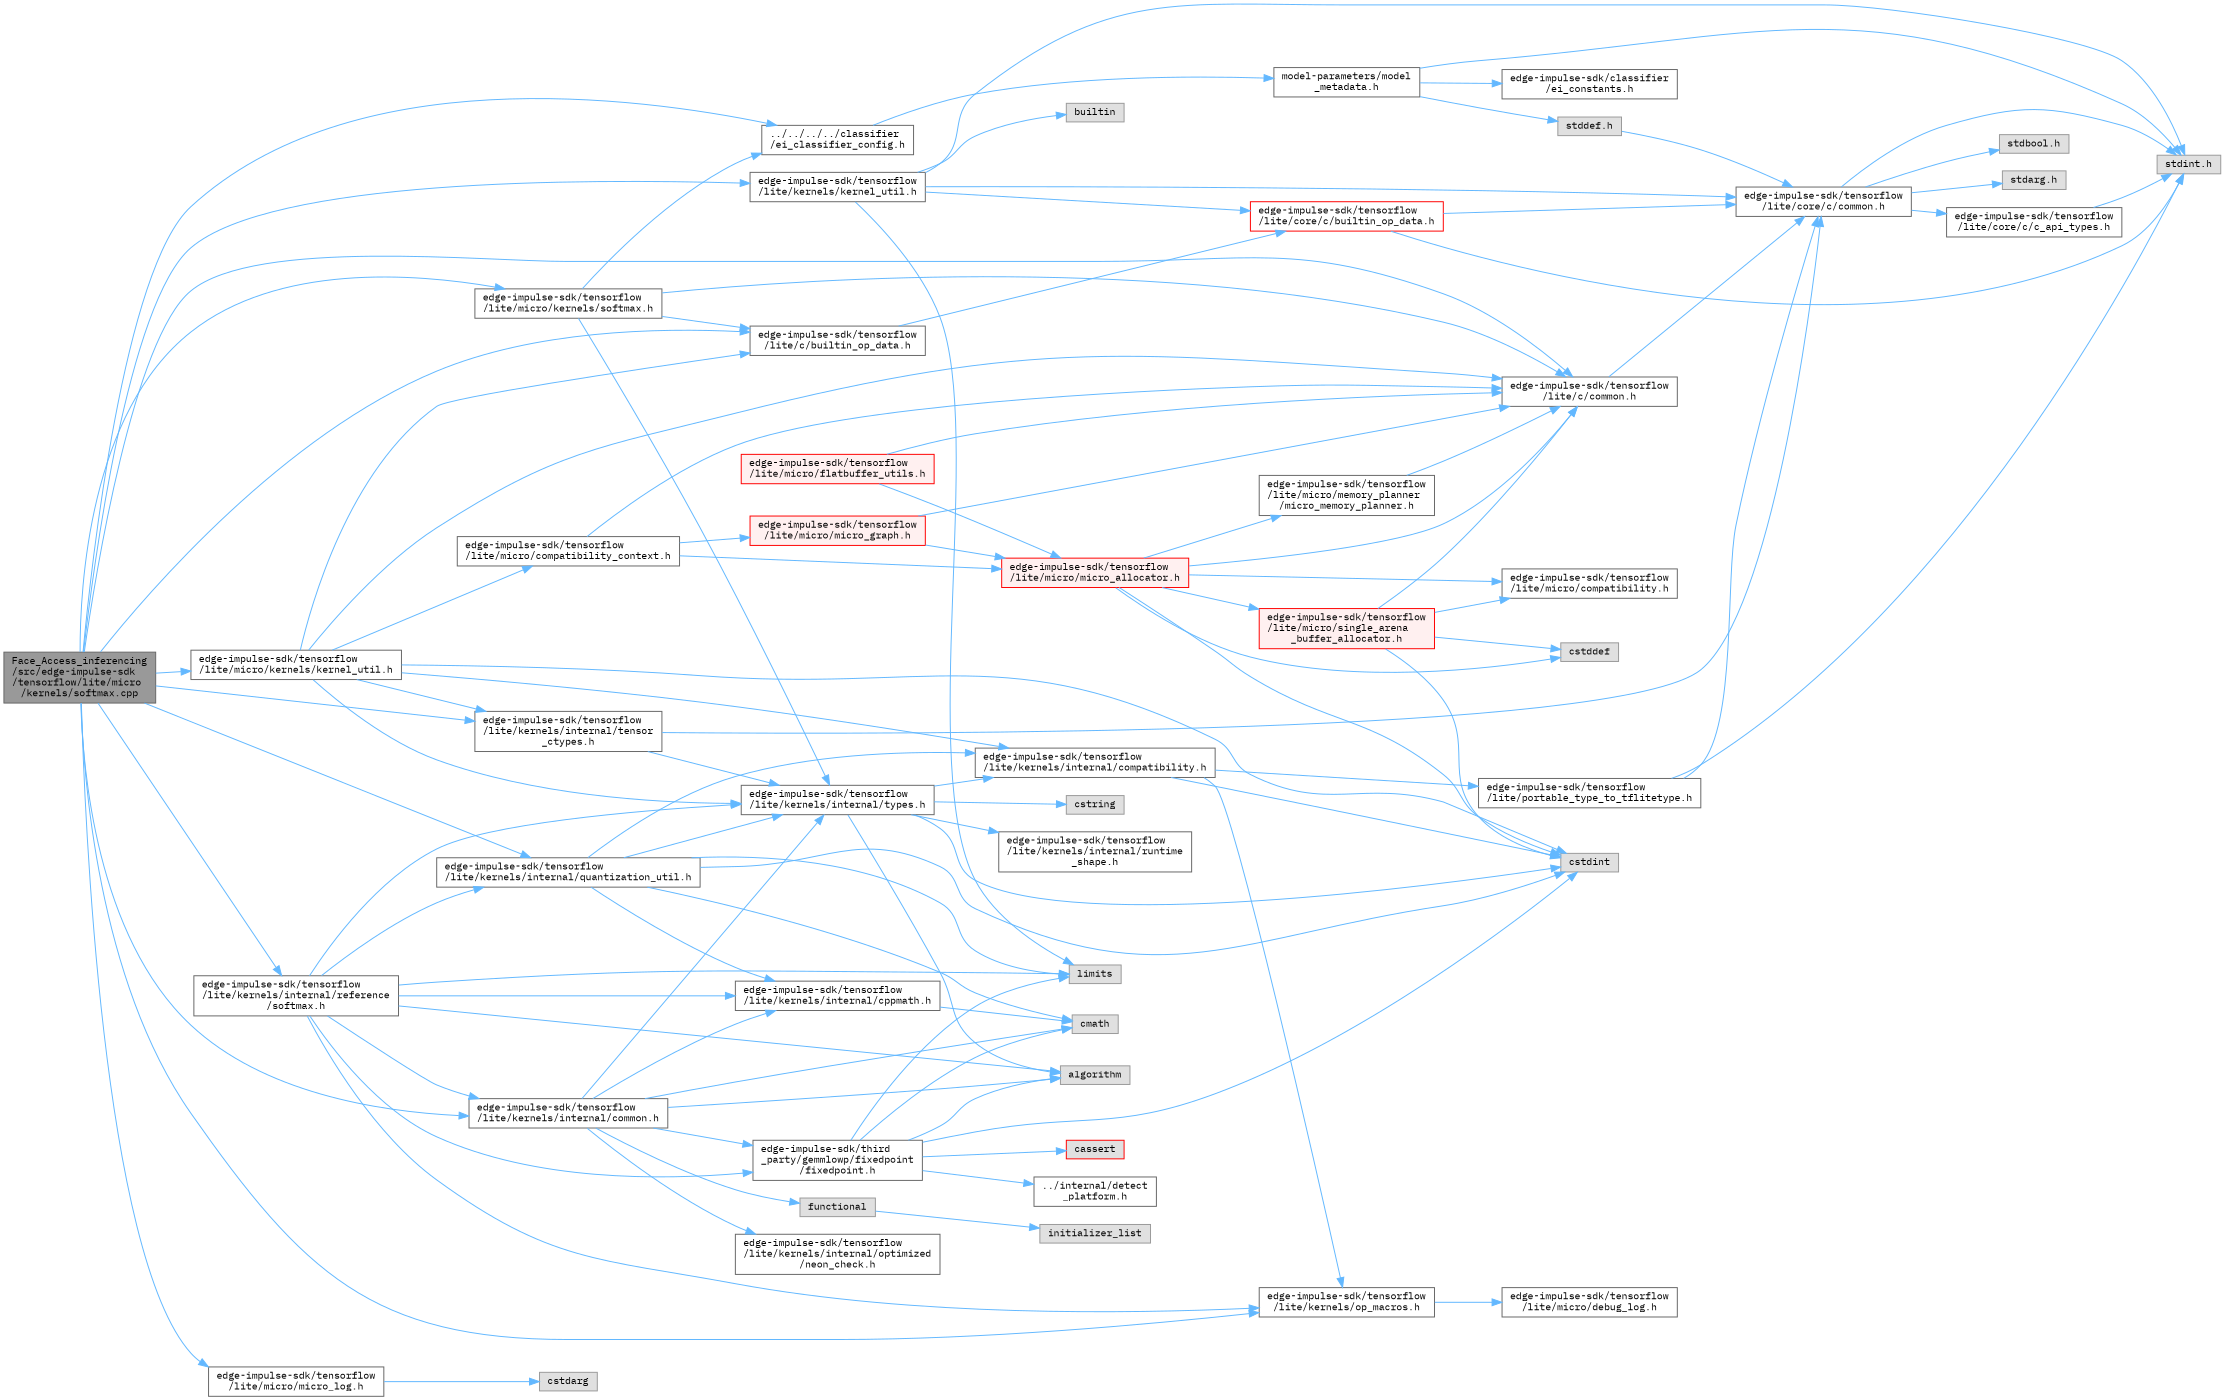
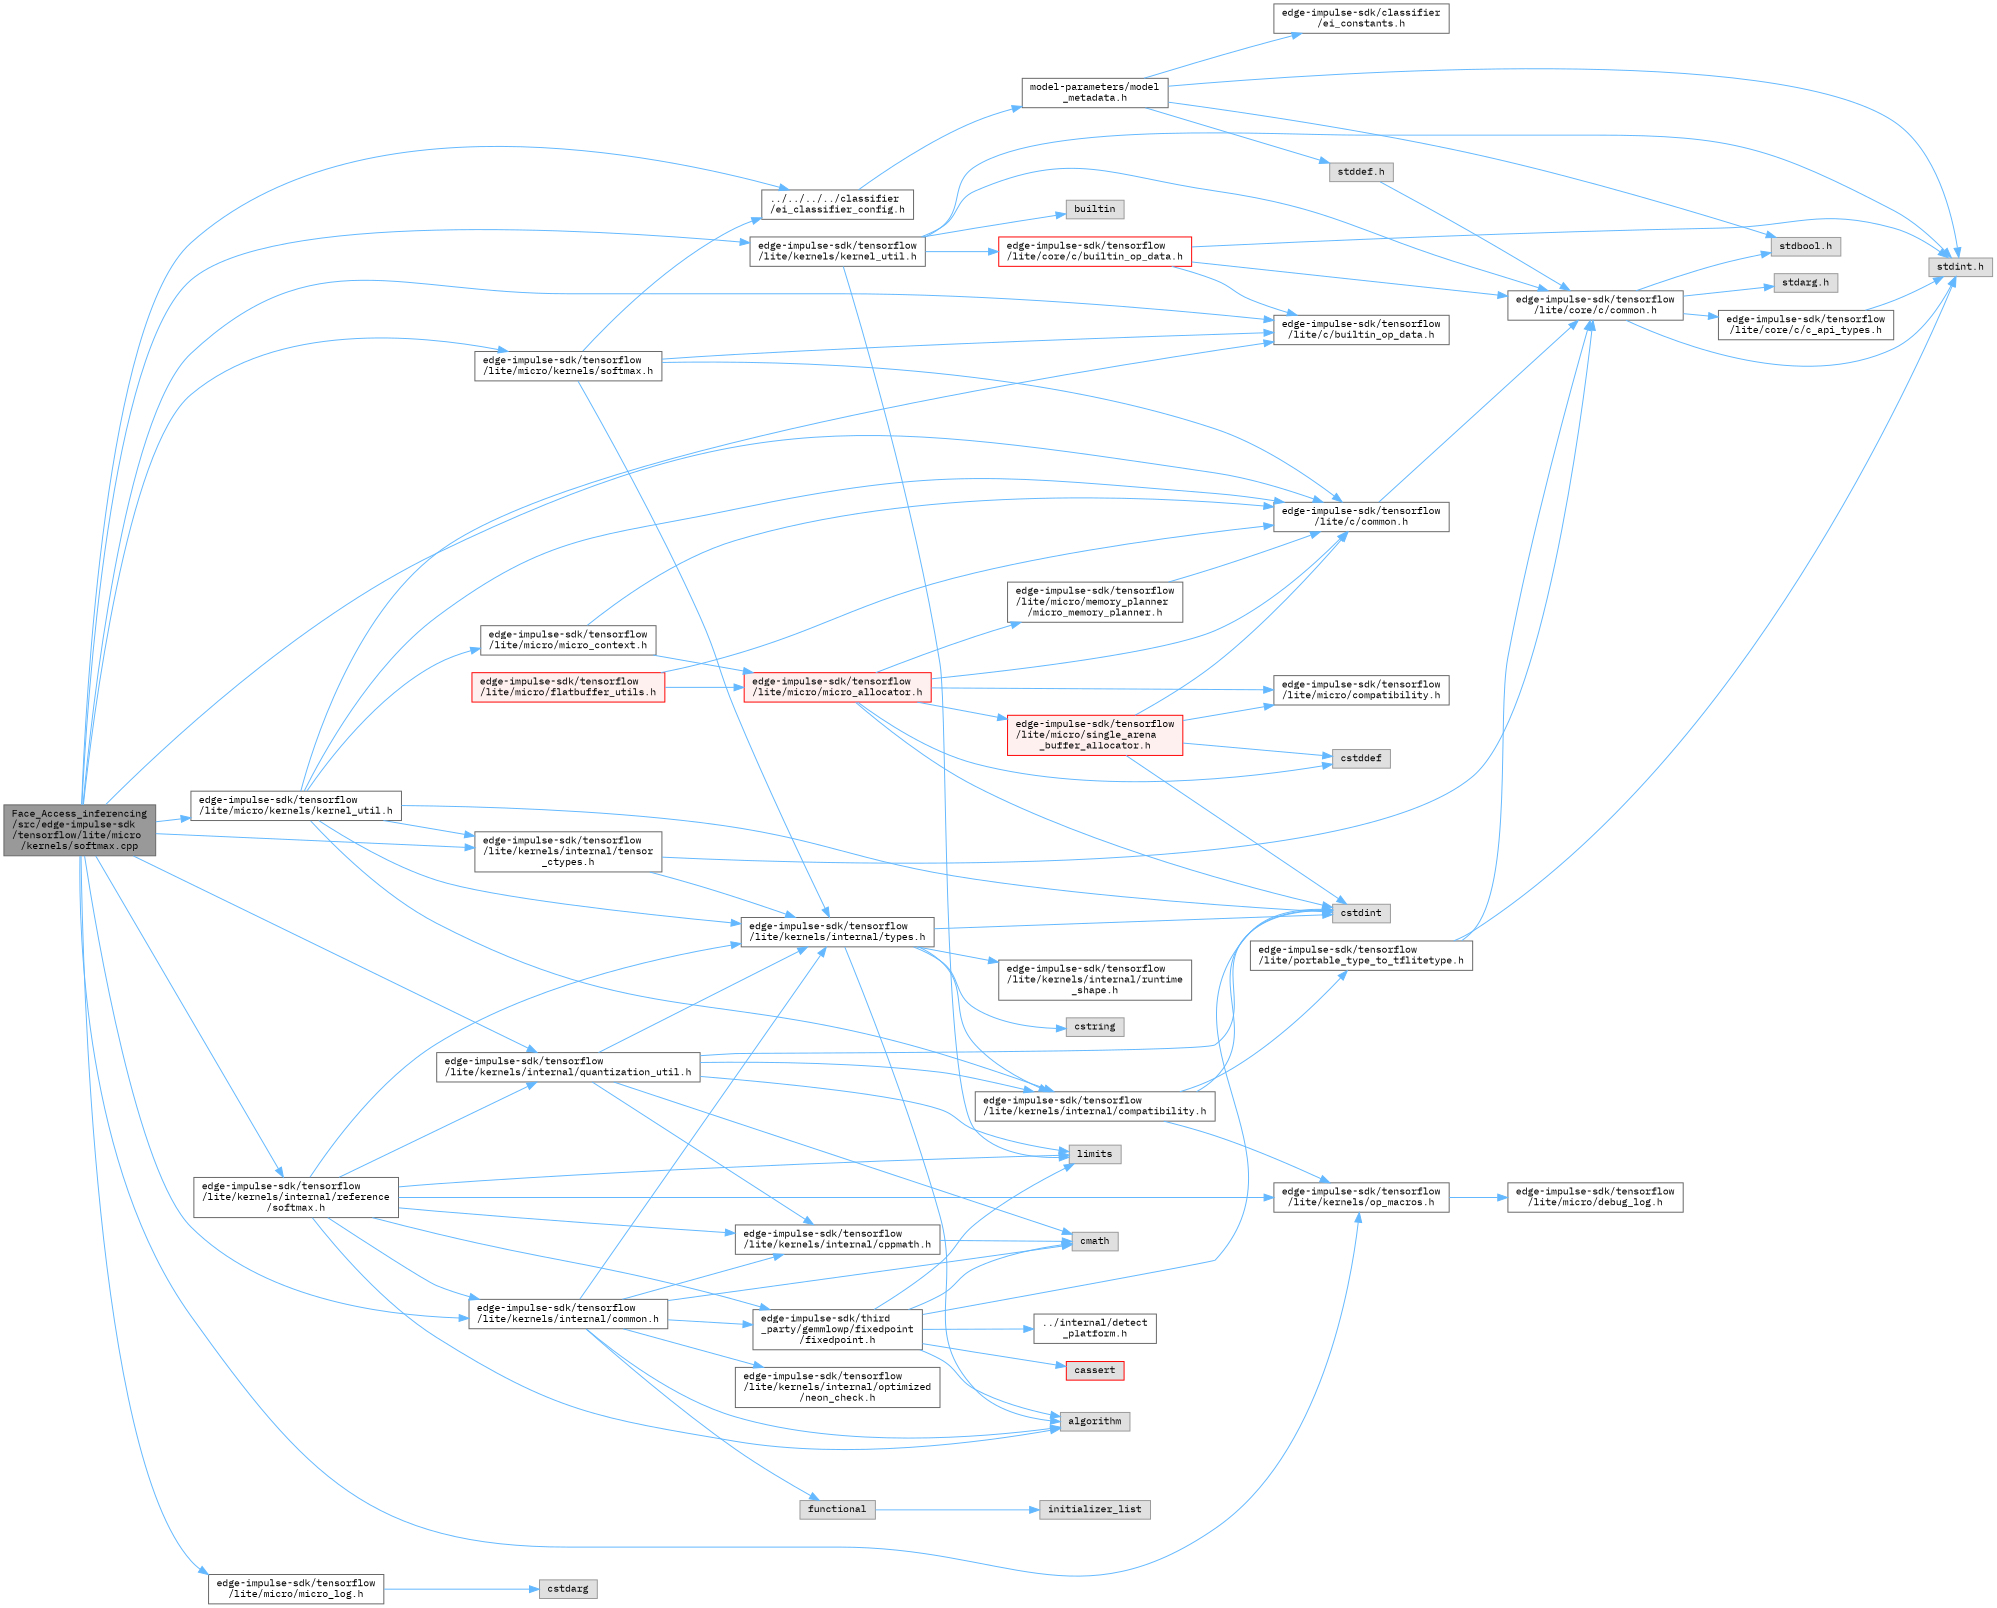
edge "model-parameters/model _metadata.h" -> "stdbool.h": added
edge "edge-impulse-sdk/tensorflow /lite/c/builtin_op_data.h" -> "edge-impulse-sdk/tensorflow /lite/core/c/builtin_op_data.h": reversed
node "edge-impulse-sdk/tensorflow /lite/micro/micro_graph.h": removed
node "edge-impulse-sdk/tensorflow /lite/micro/compatibility_context.h": label "edge-impulse-sdk/tensorflow /lite/micro/compatibility_context.h" -> "edge-impulse-sdk/tensorflow /lite/micro/micro_context.h"
